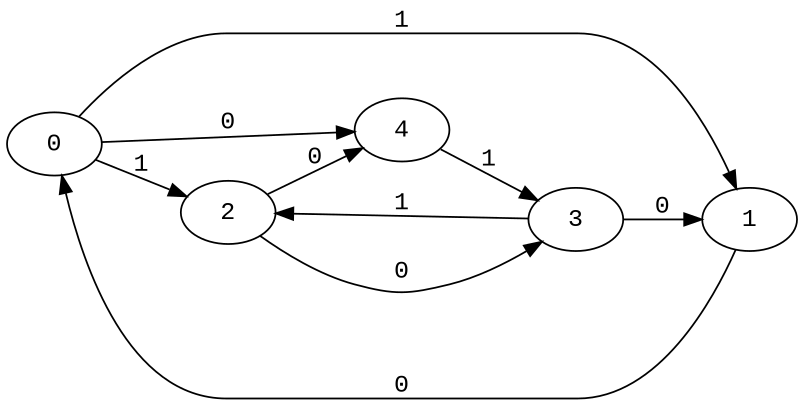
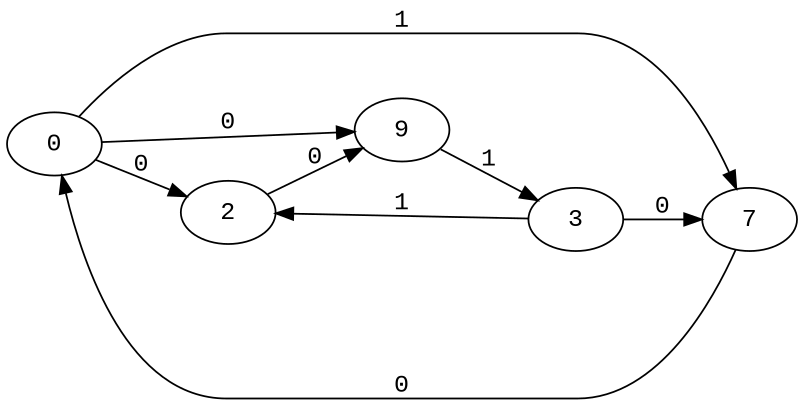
node "4": label "4" -> "9"
edge "0" -> "2": label "1" -> "0"
node "1": label "1" -> "7"
edge "2" -> "3": removed, label "0"
